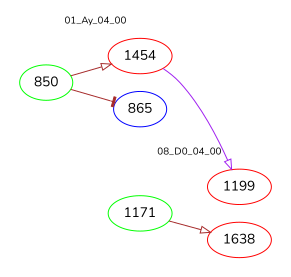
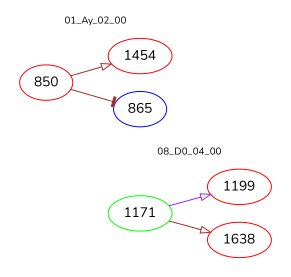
cluster "01_Ay_04_00": label "01_Ay_04_00" -> "01_Ay_02_00"
node "850": color green -> red
edge "1454" -> "1199": now "1171" -> "1199"
